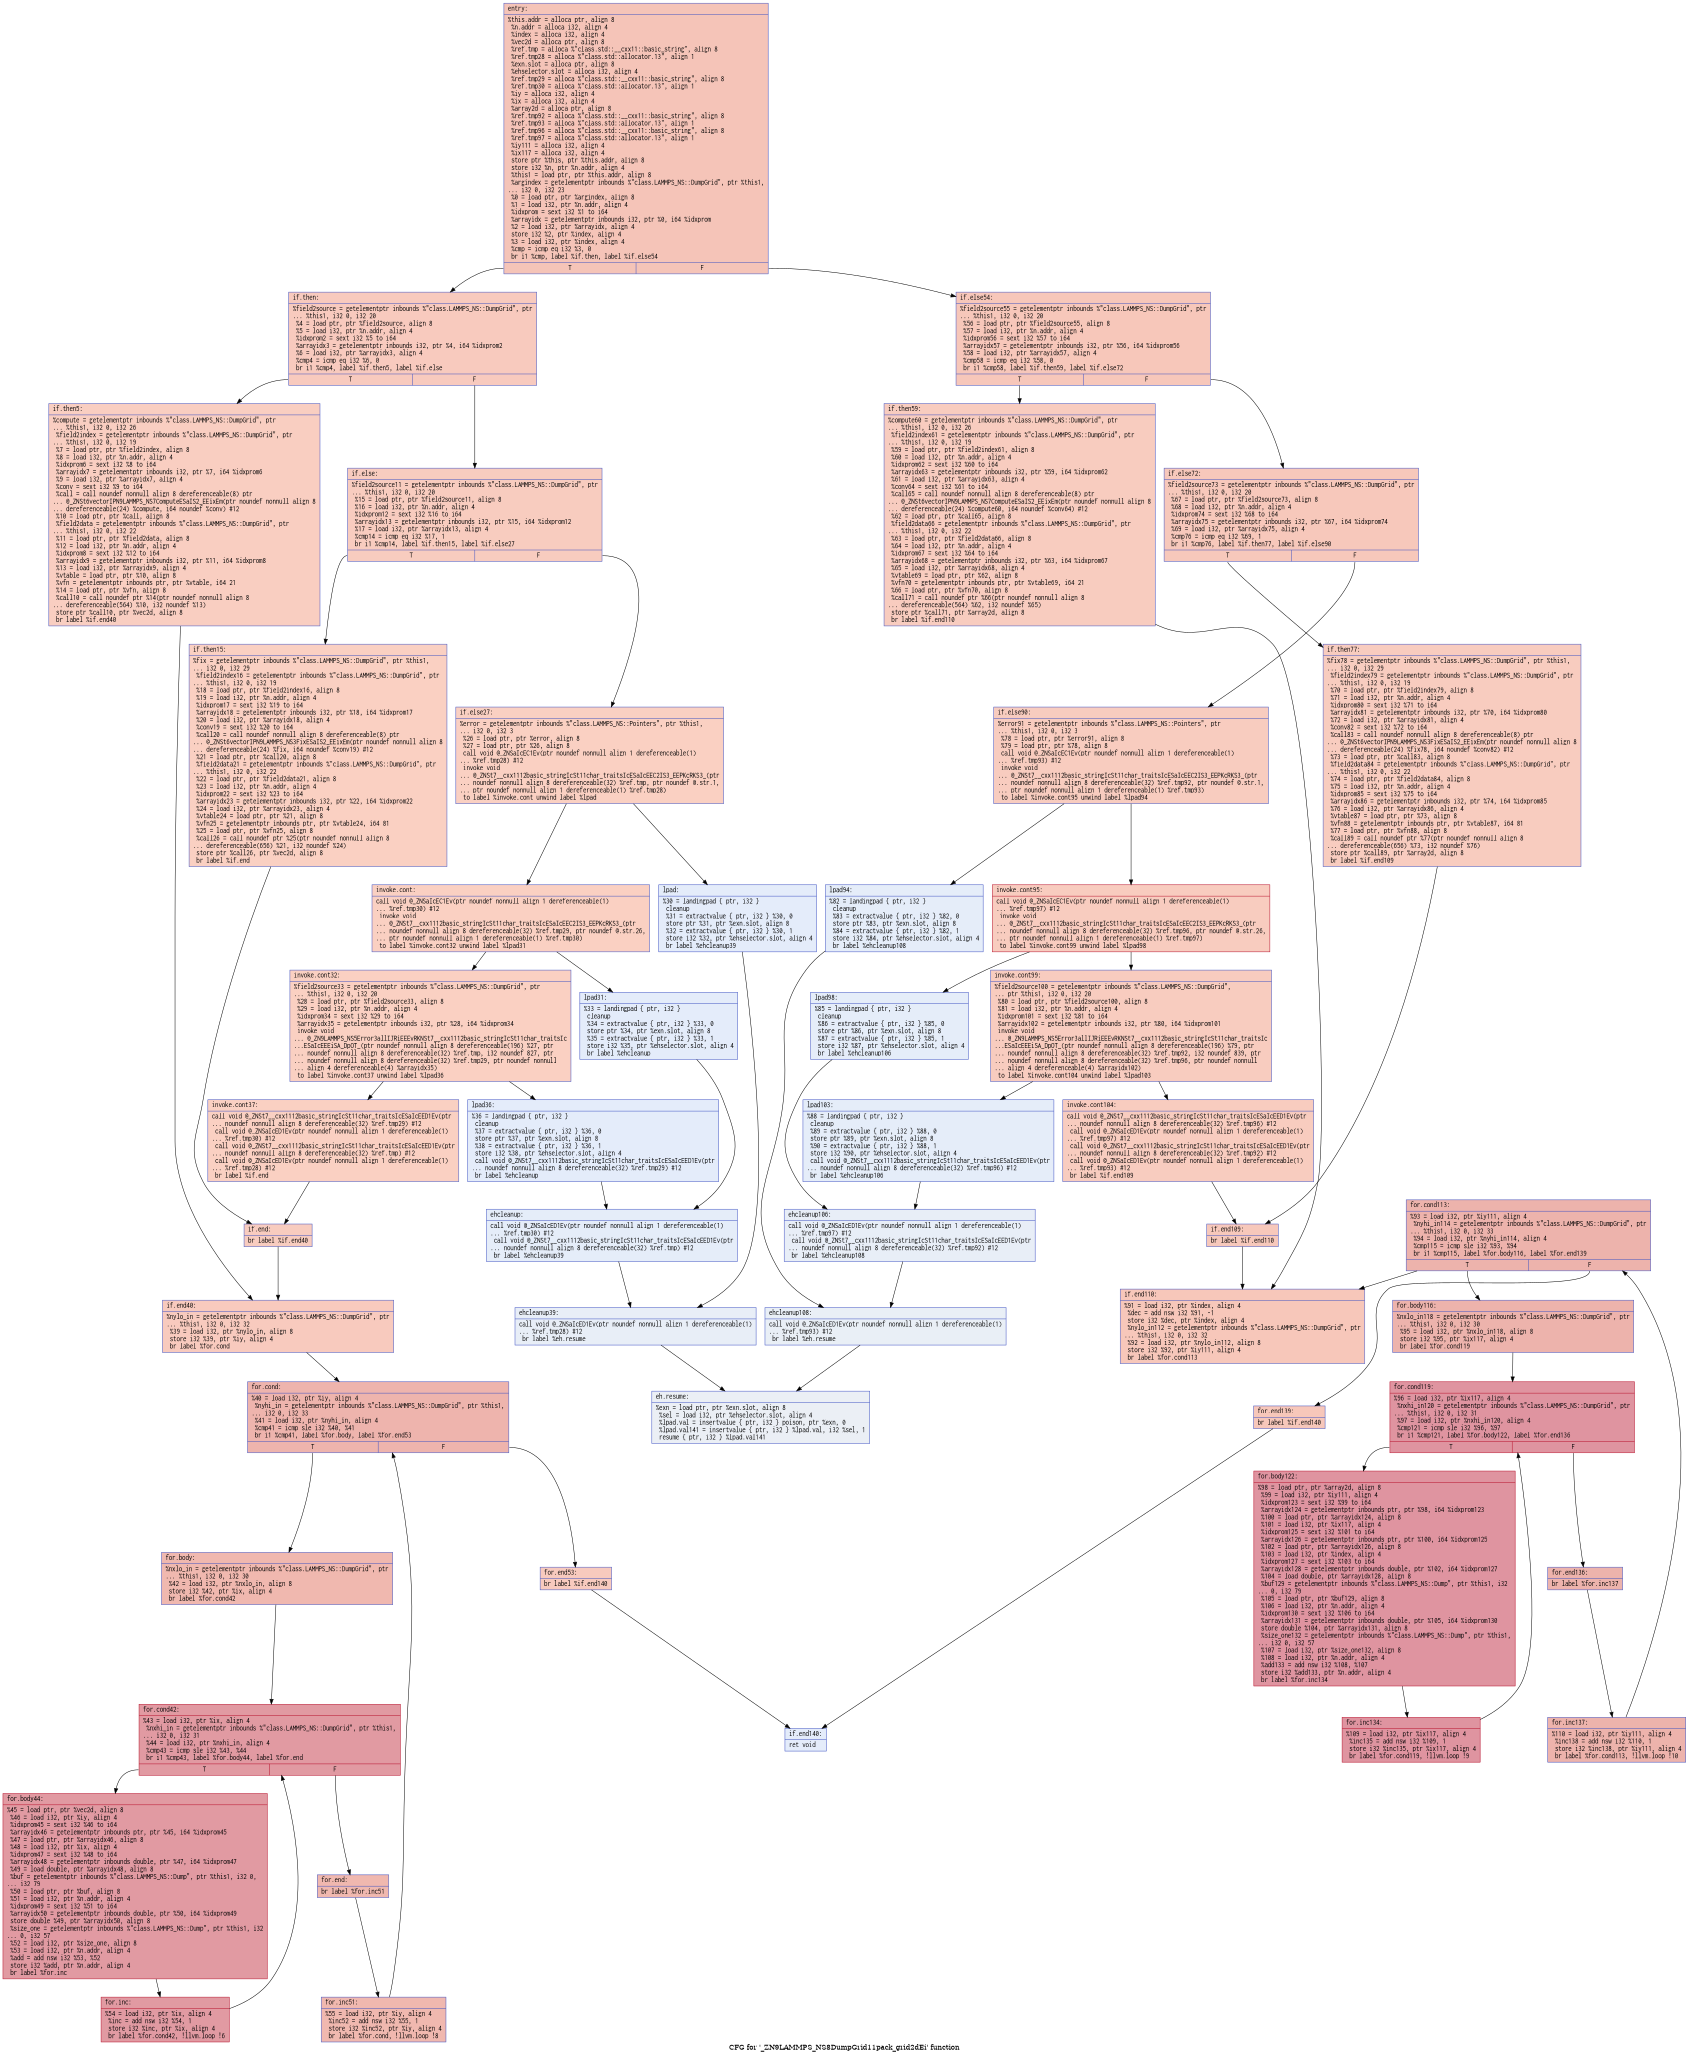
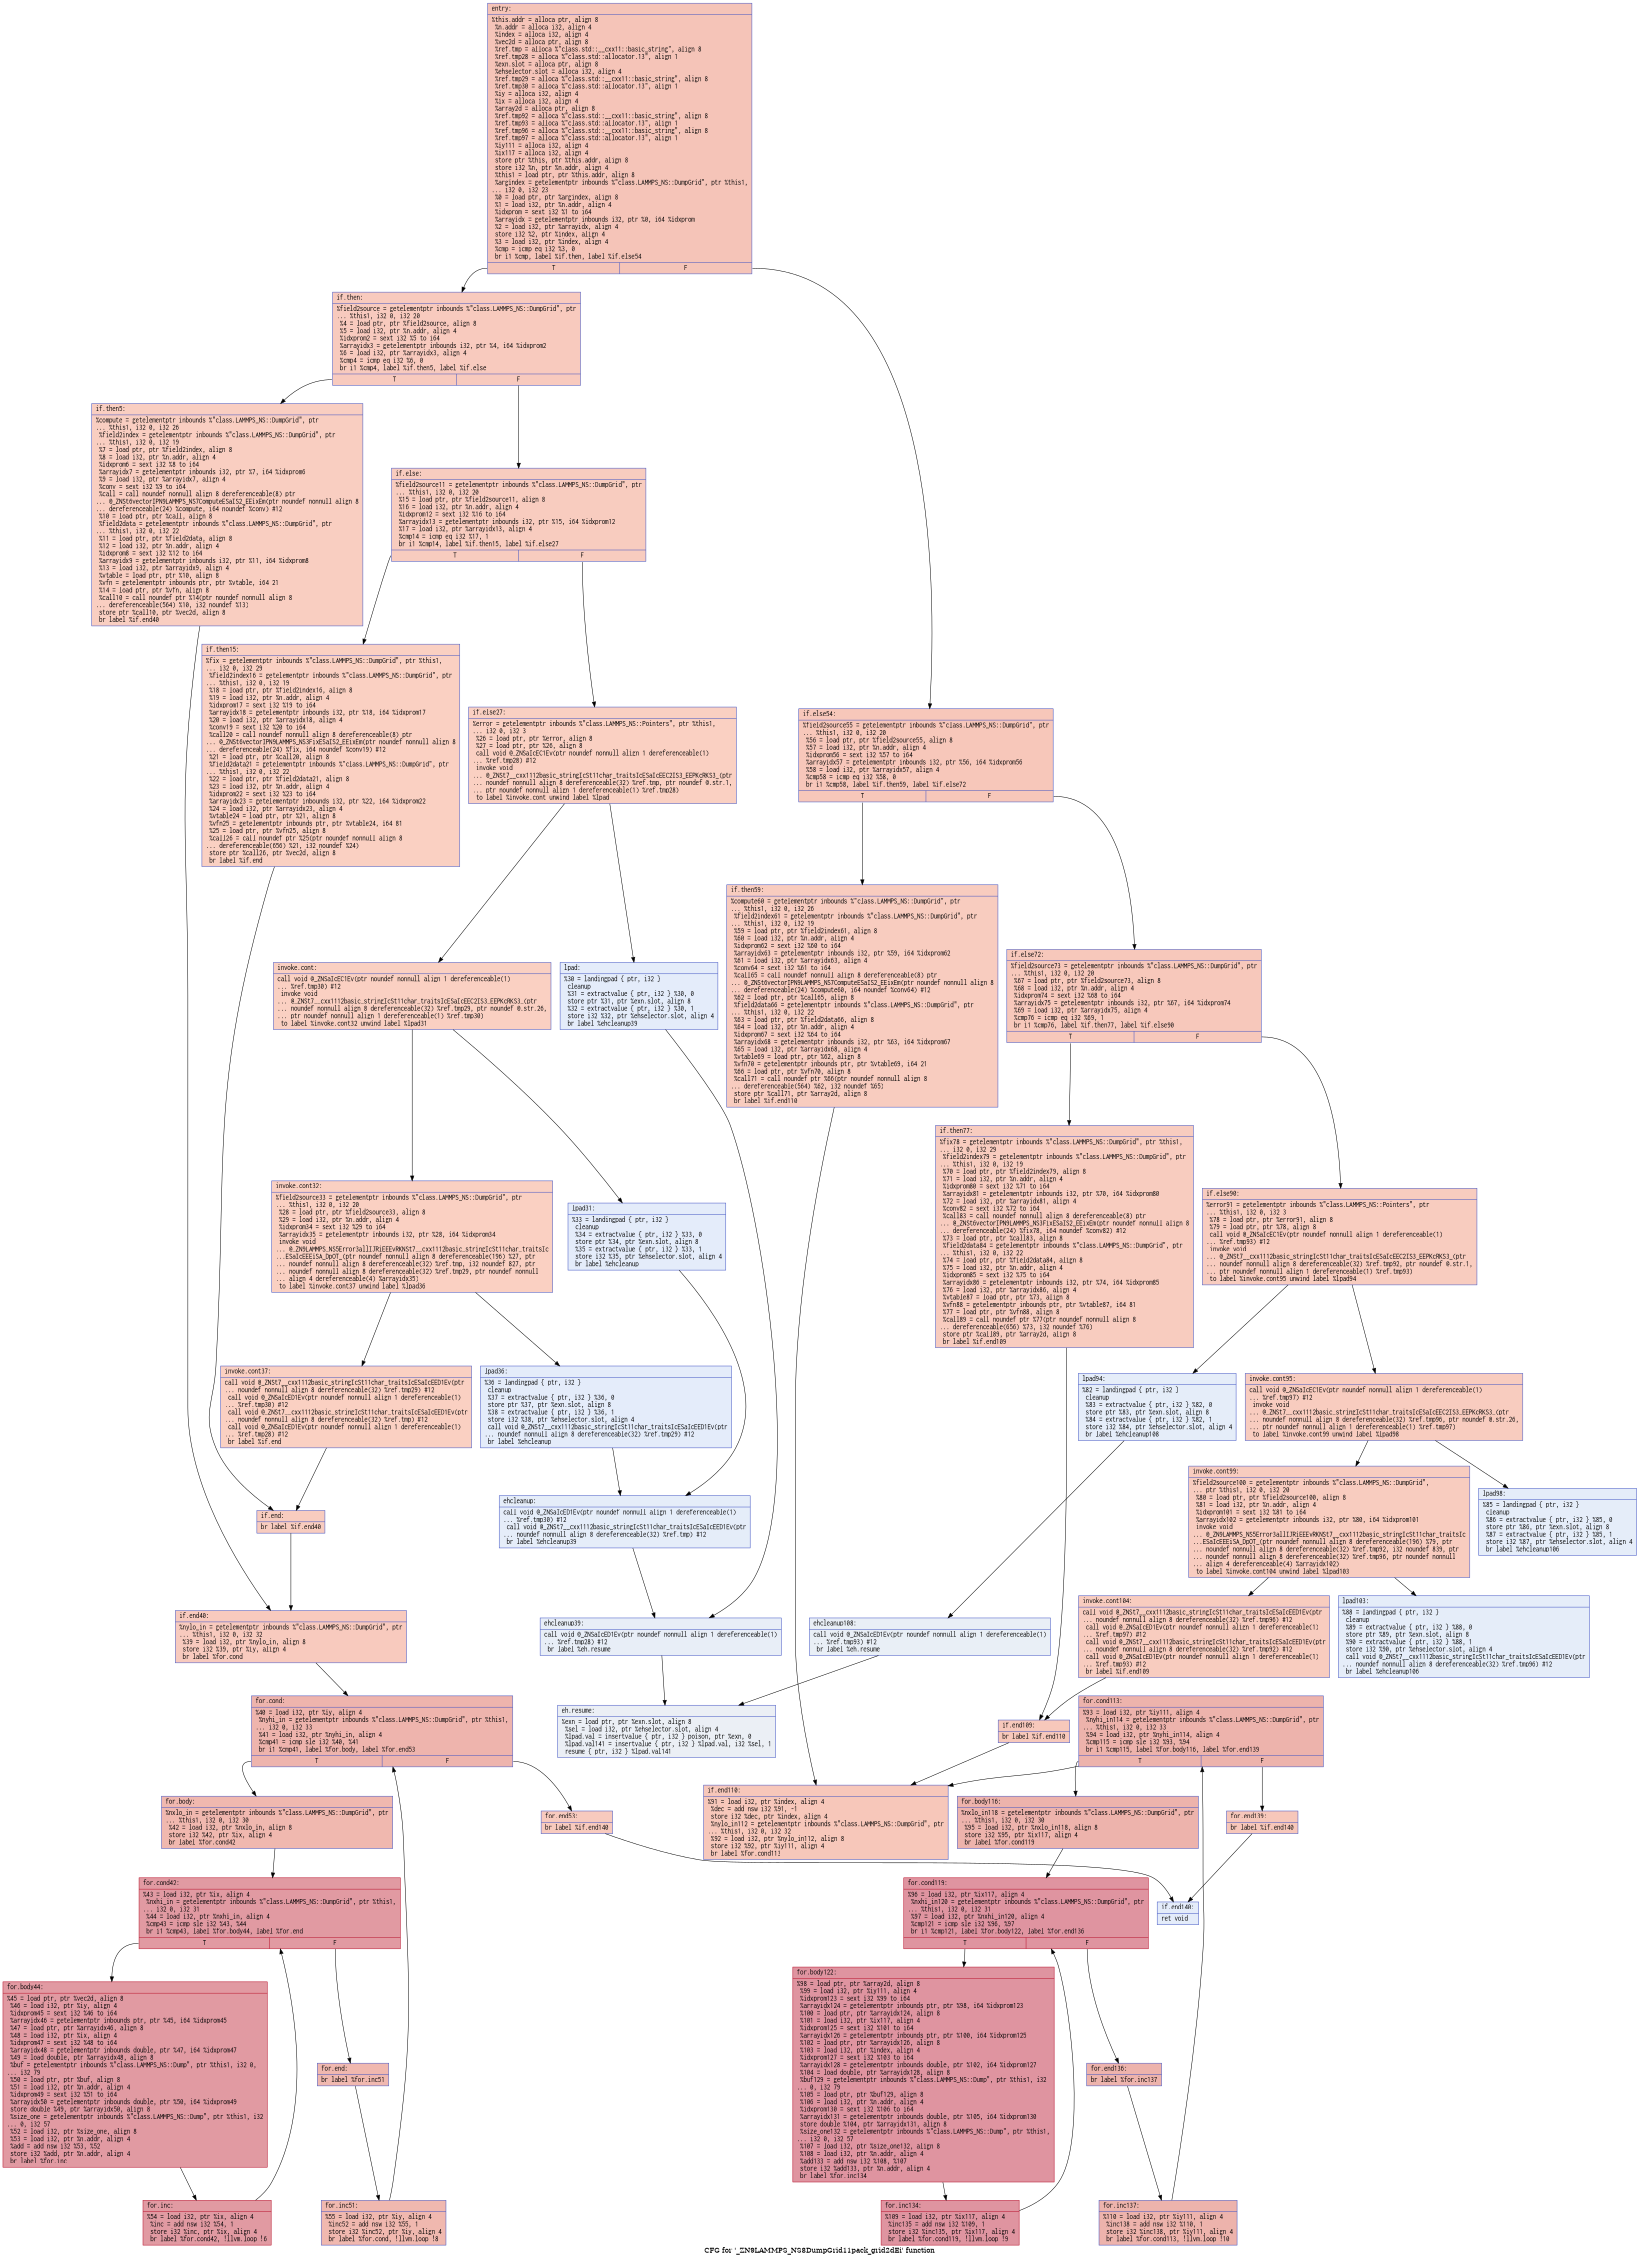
node "invoke.cont95:": color #b70d28ff -> #3d50c3ff
node "ehcleanup106:": removed
